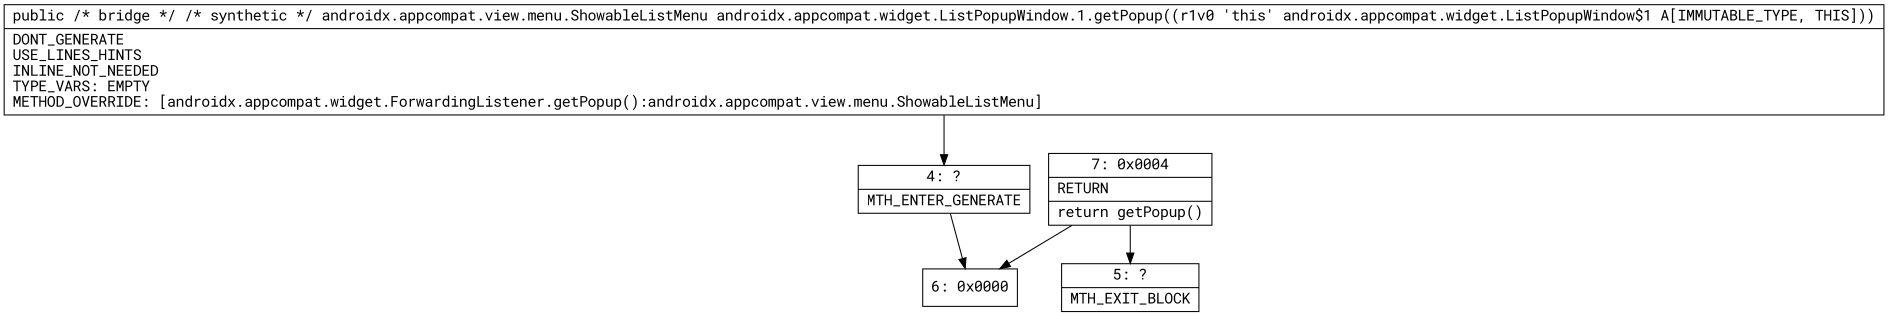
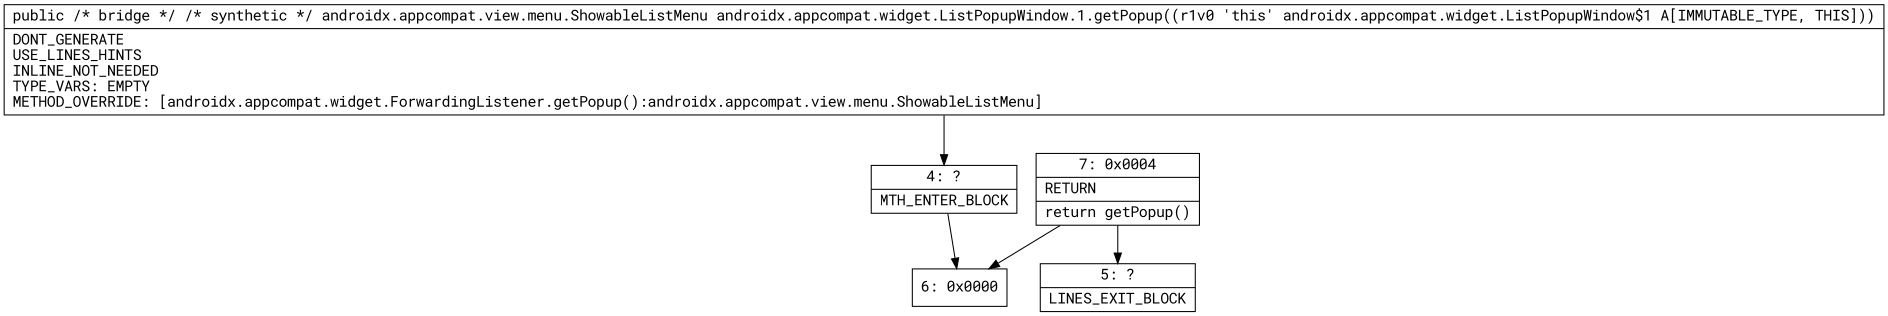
node "4: ?": text "MTH_ENTER_GENERATE" -> "MTH_ENTER_BLOCK"
node "5: ?": text "MTH_EXIT_BLOCK" -> "LINES_EXIT_BLOCK"
